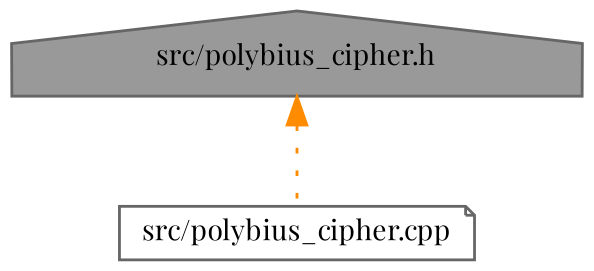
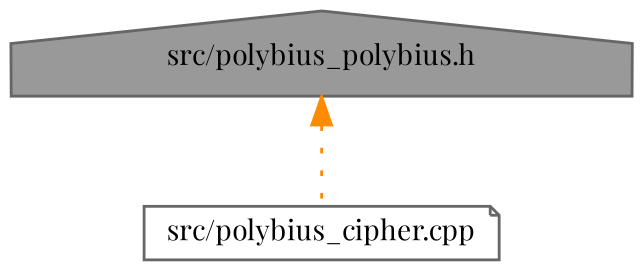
node "src/polybius_cipher.h": label "src/polybius_cipher.h" -> "src/polybius_polybius.h"
